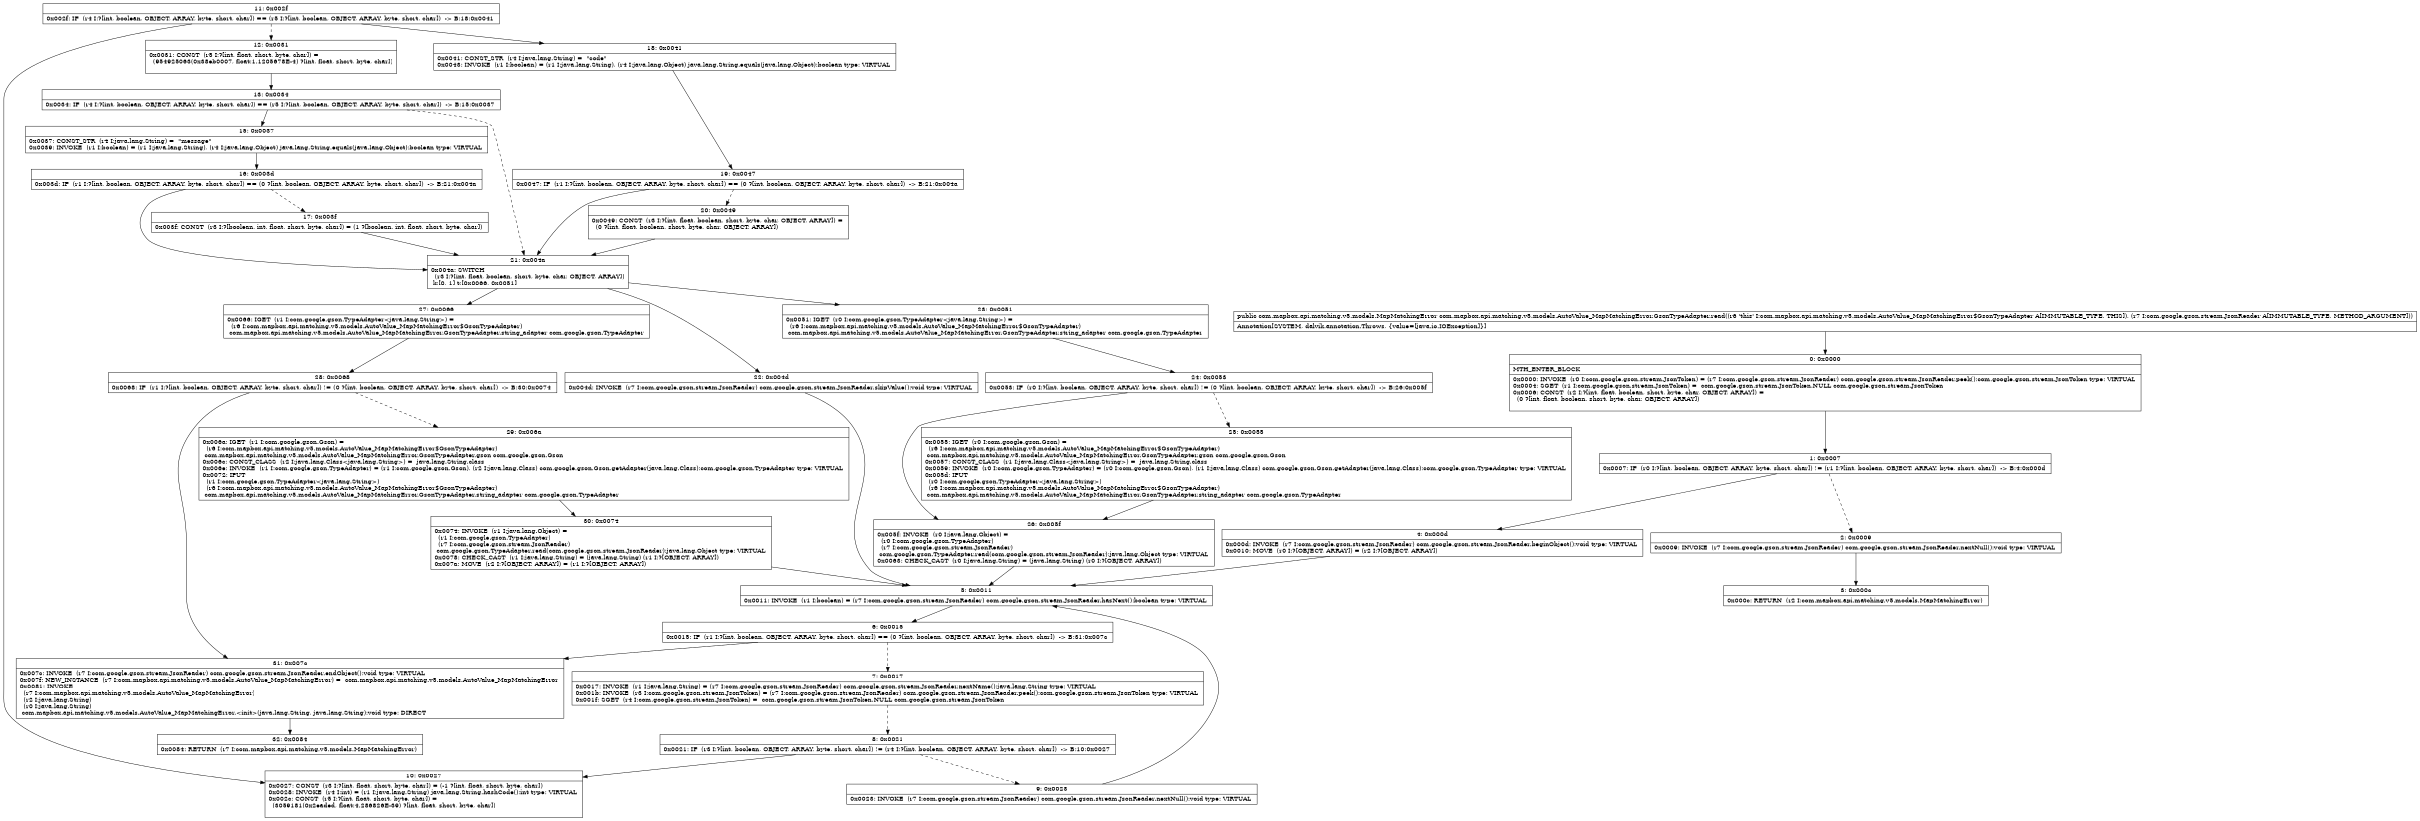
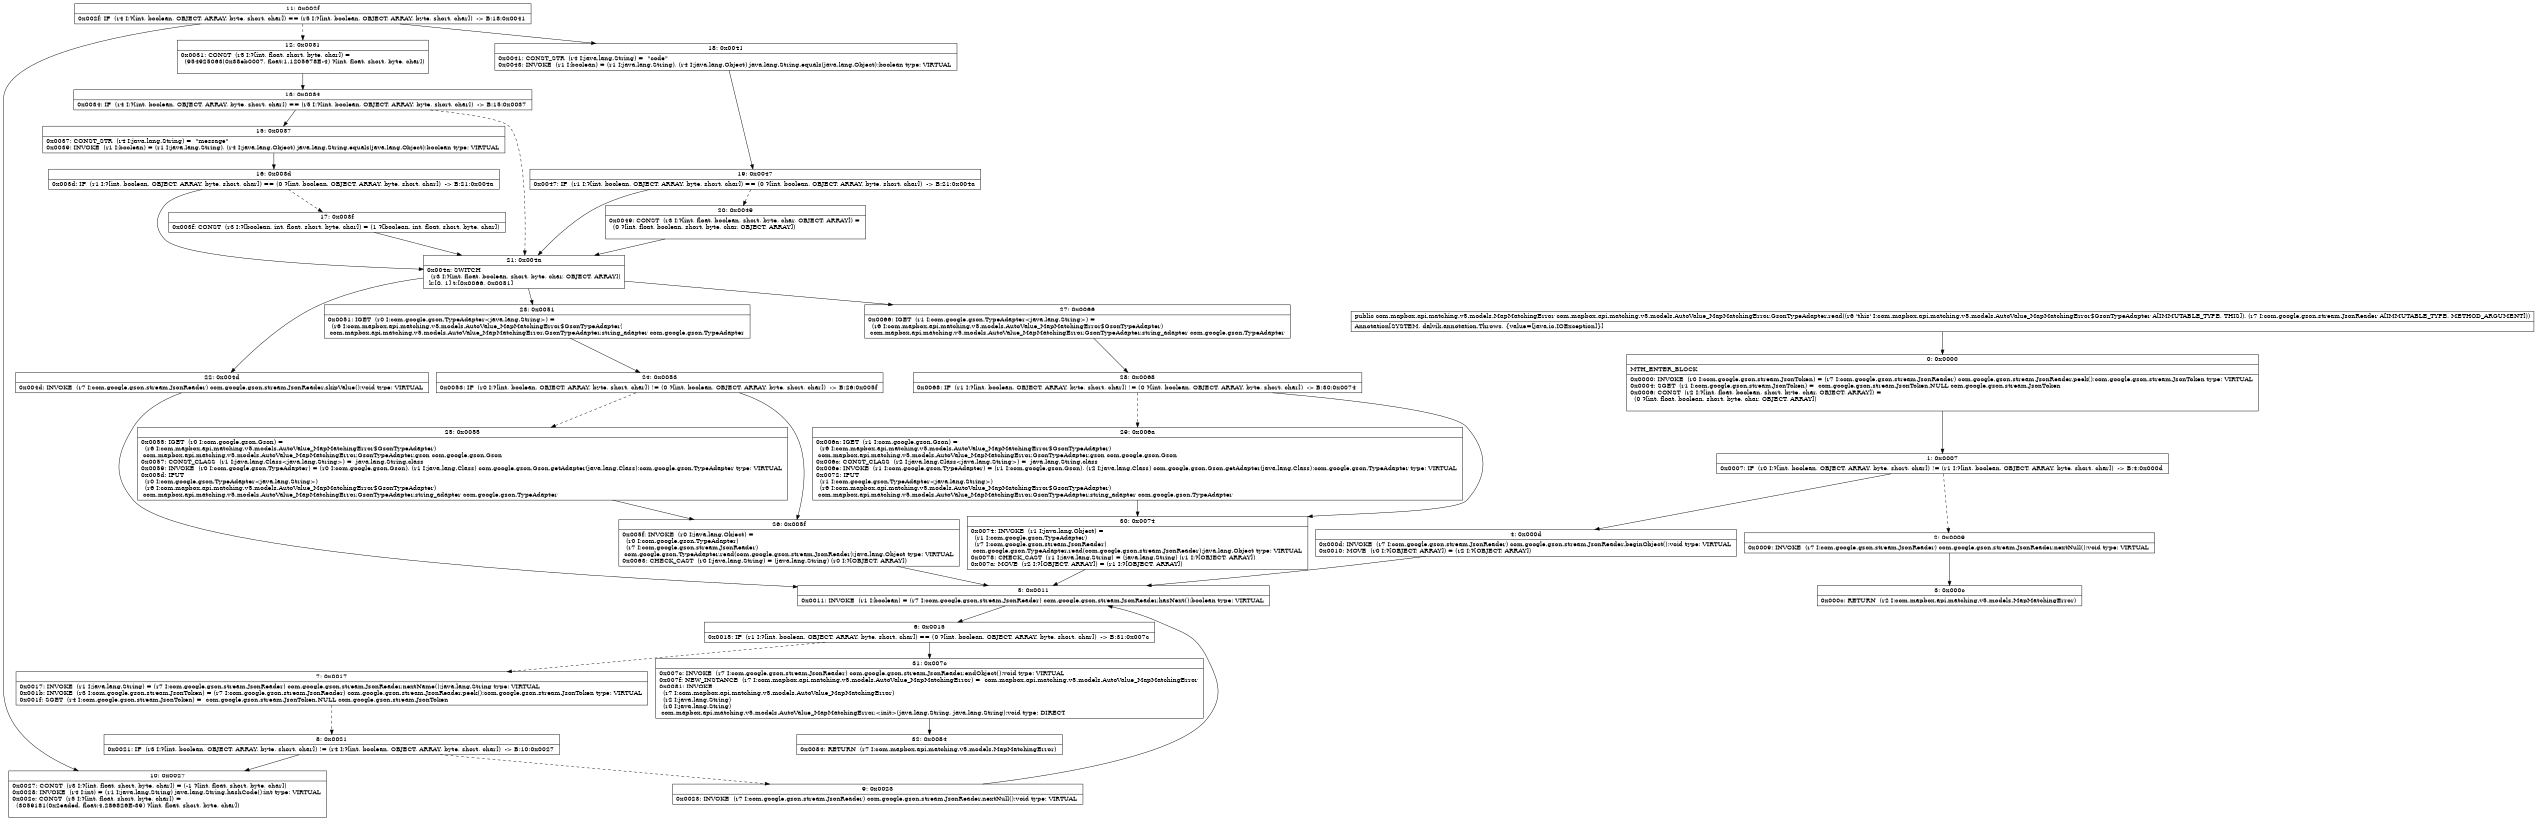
edge "28: 0x0068" -> "31: 0x007c": now "28: 0x0068" -> "30: 0x0074"
